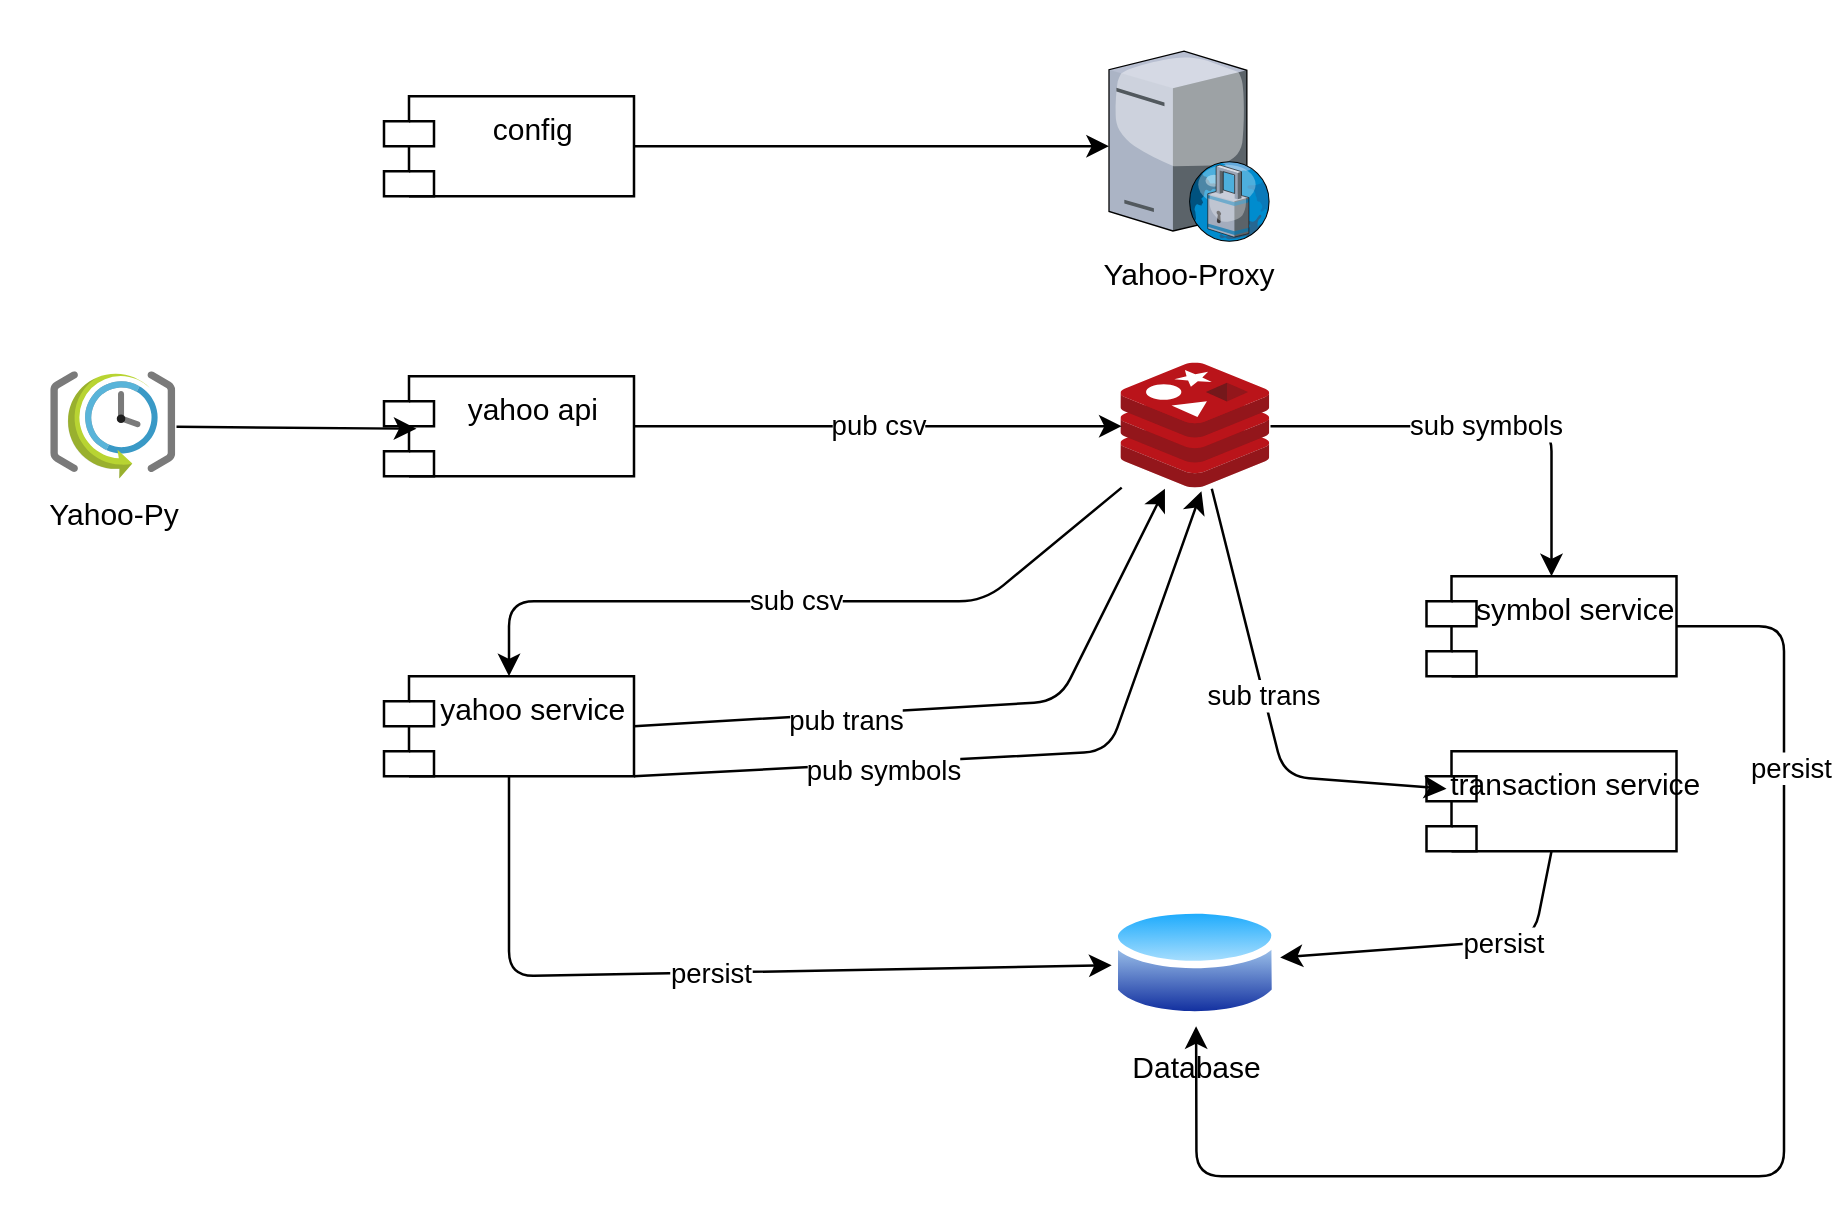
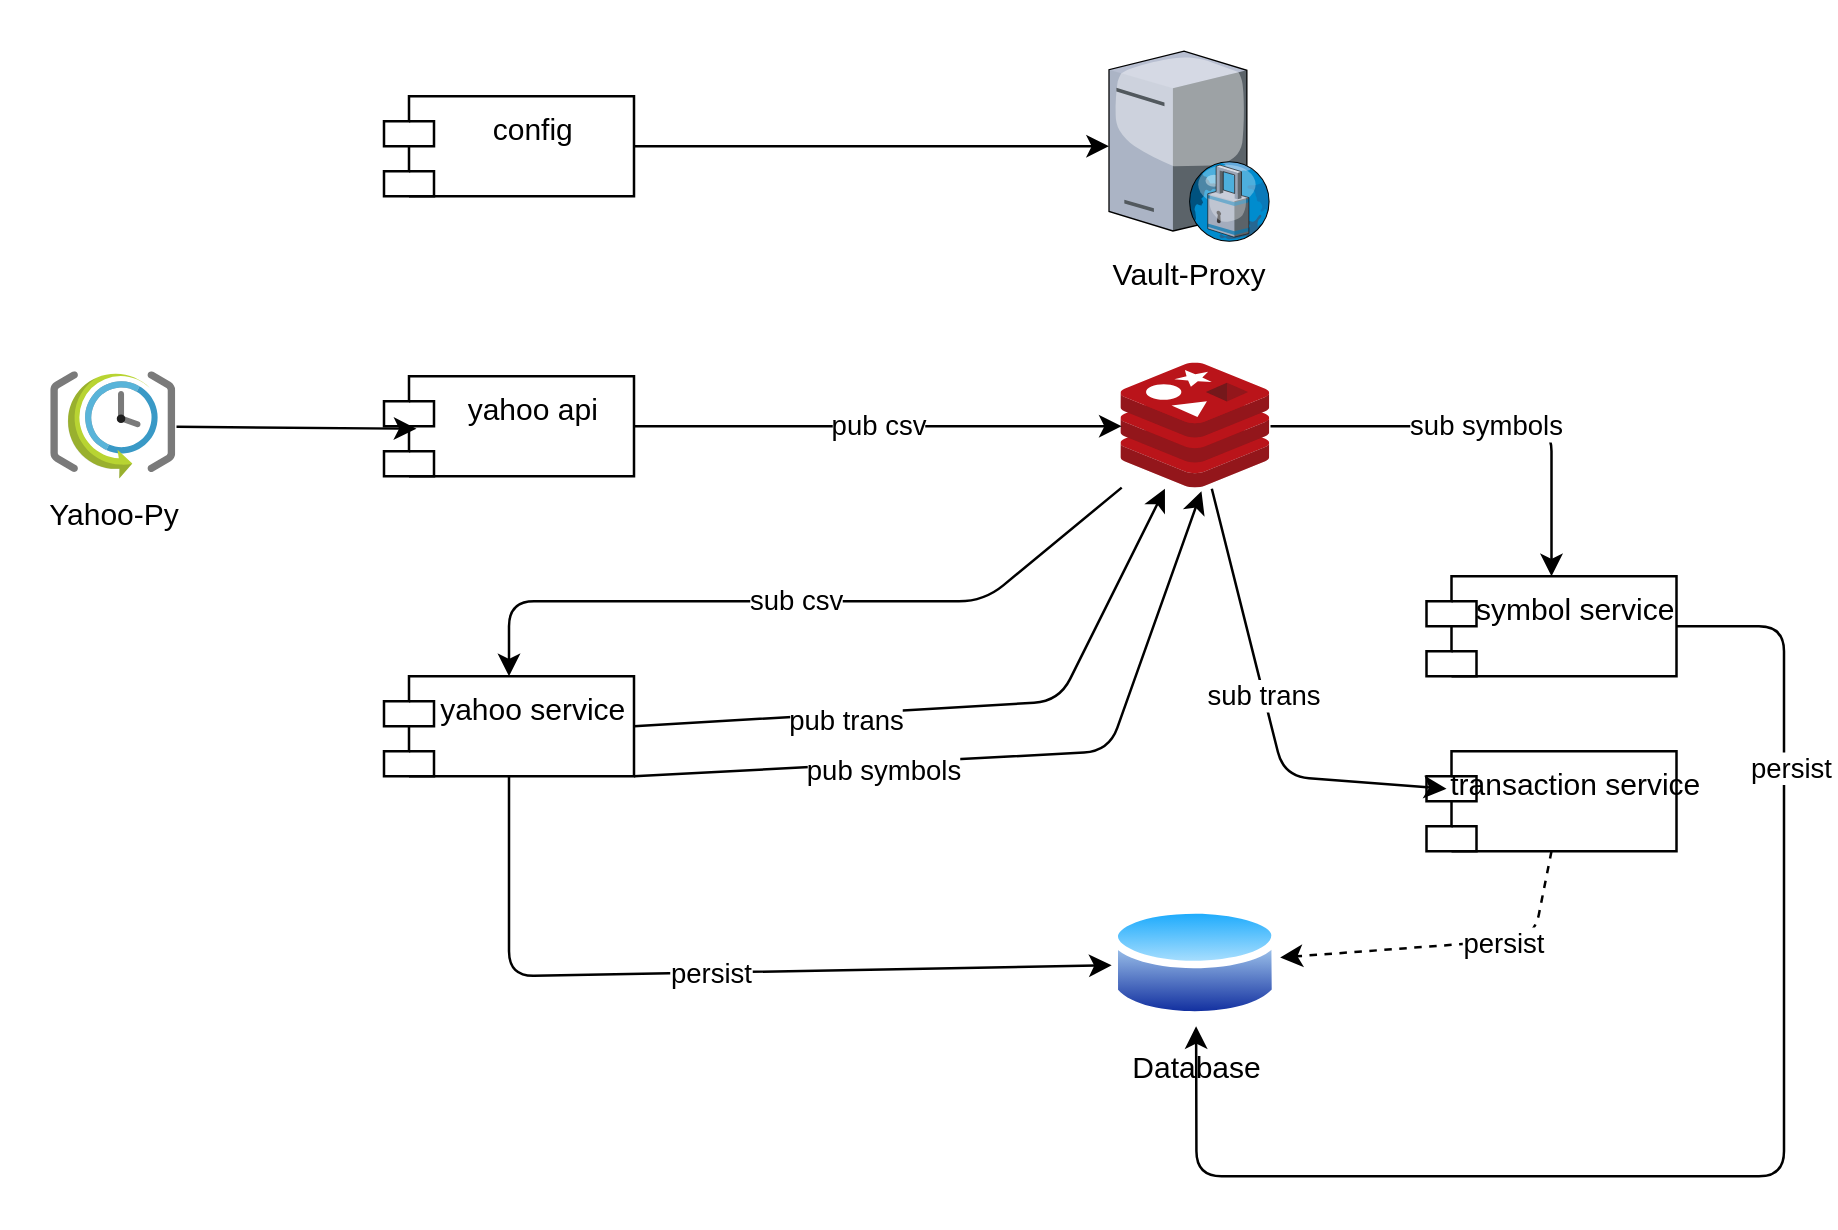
node "Yahoo-Proxy": label "Yahoo-Proxy" -> "Vault-Proxy"
edge "transaction service" -> "Database": style solid -> dashed
